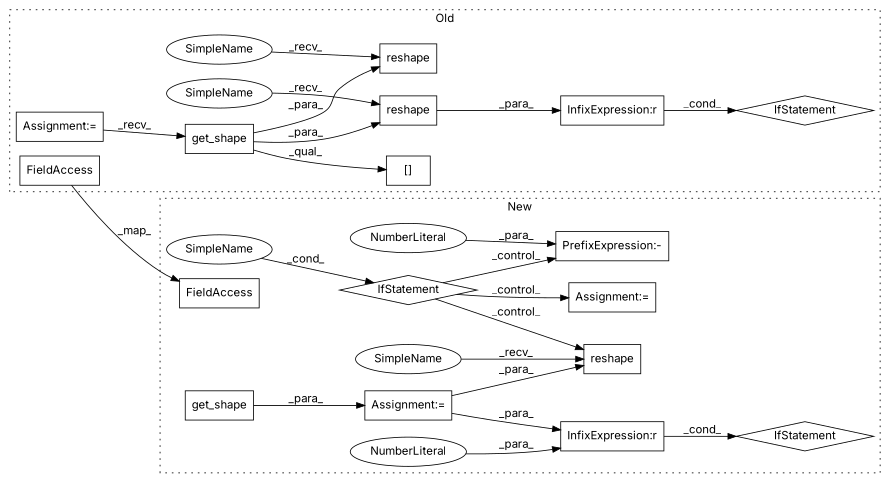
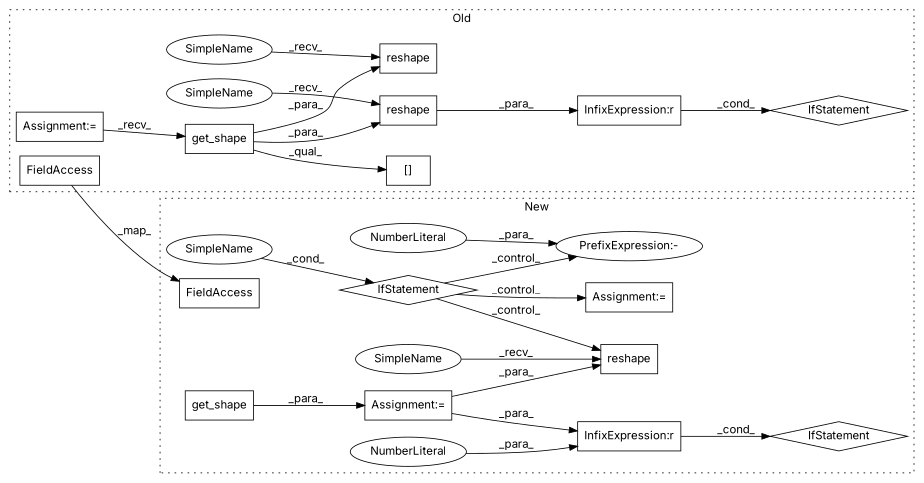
node "PrefixExpression:-": shape box -> ellipse
